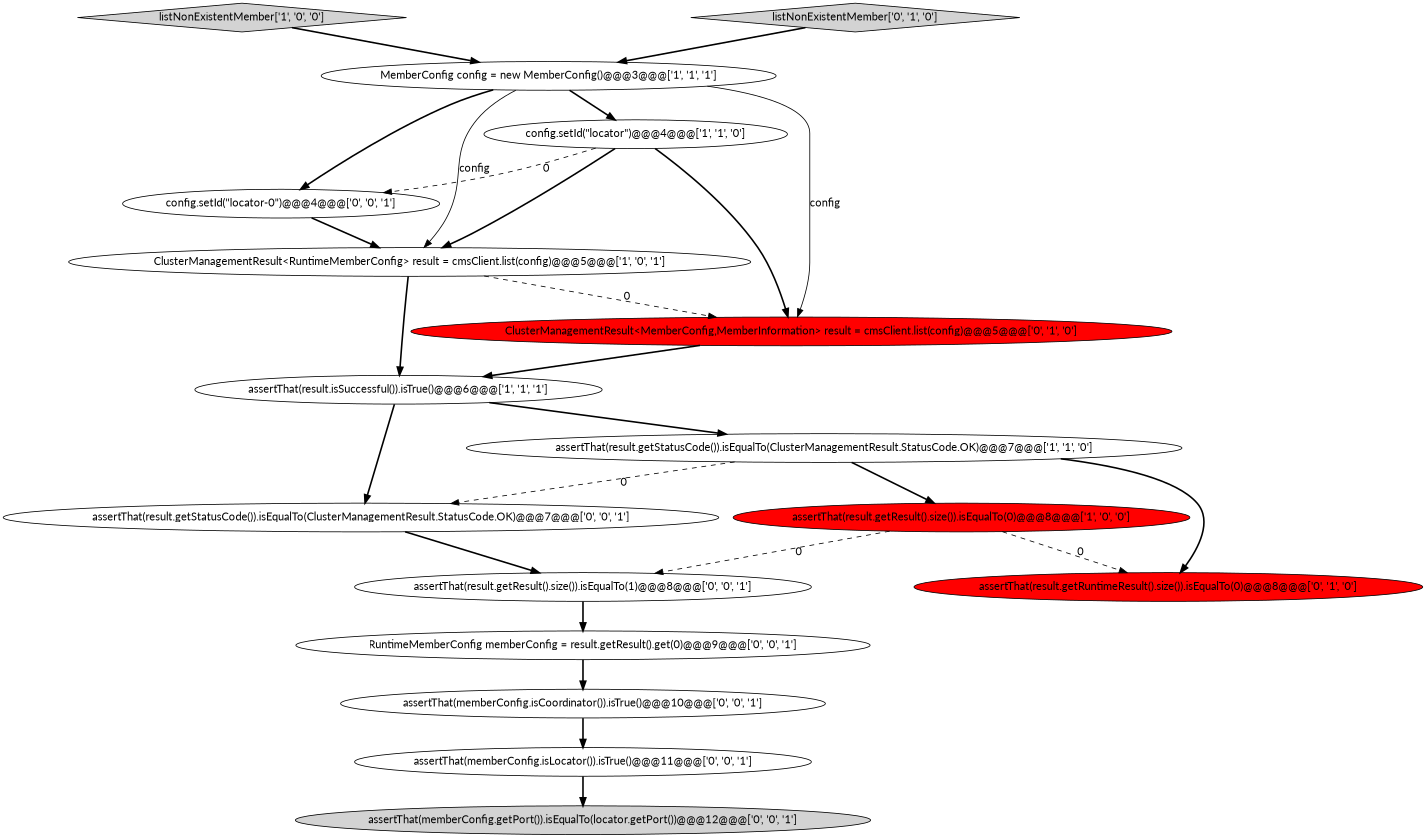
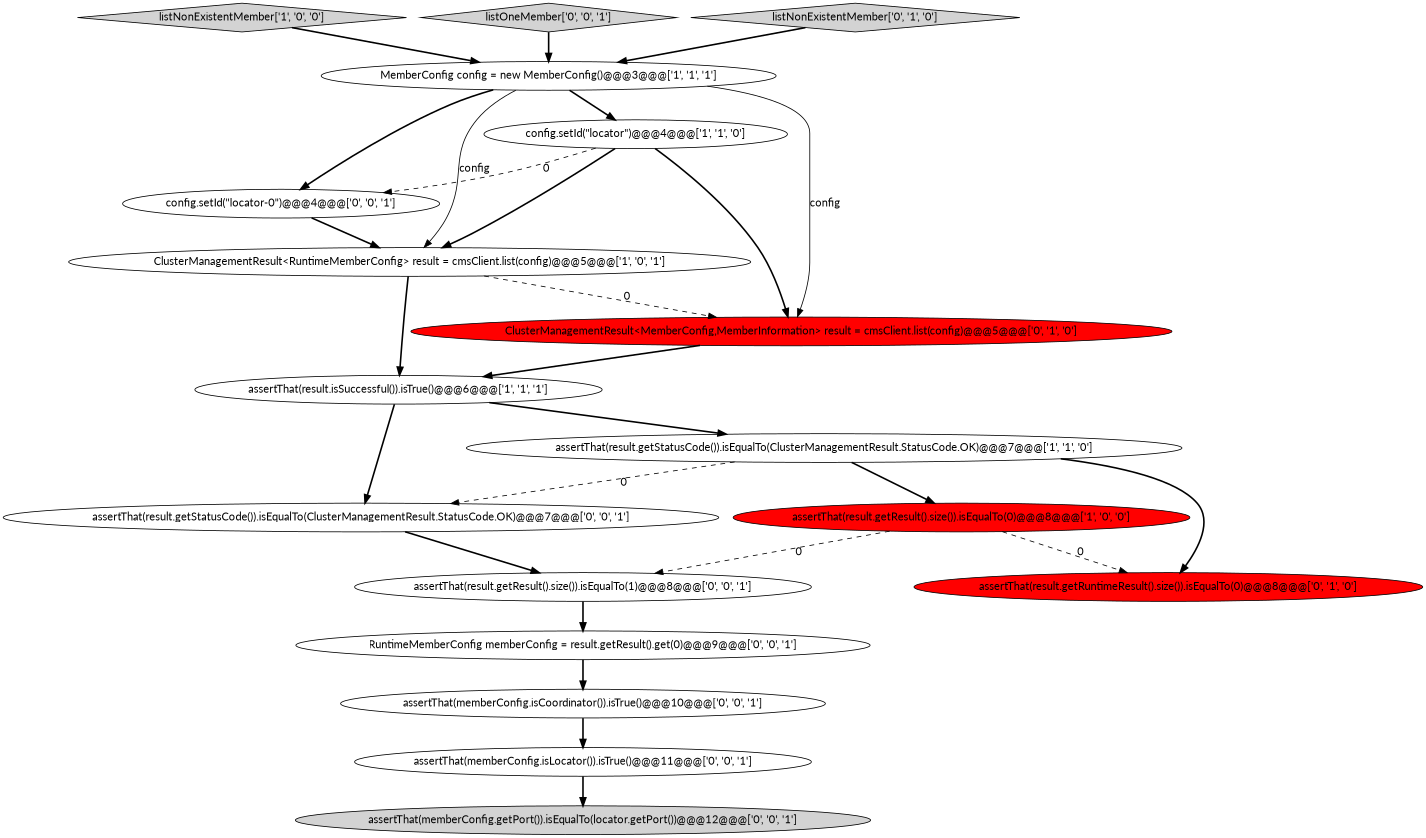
node "listOneMember['0', '0', '1']": added
